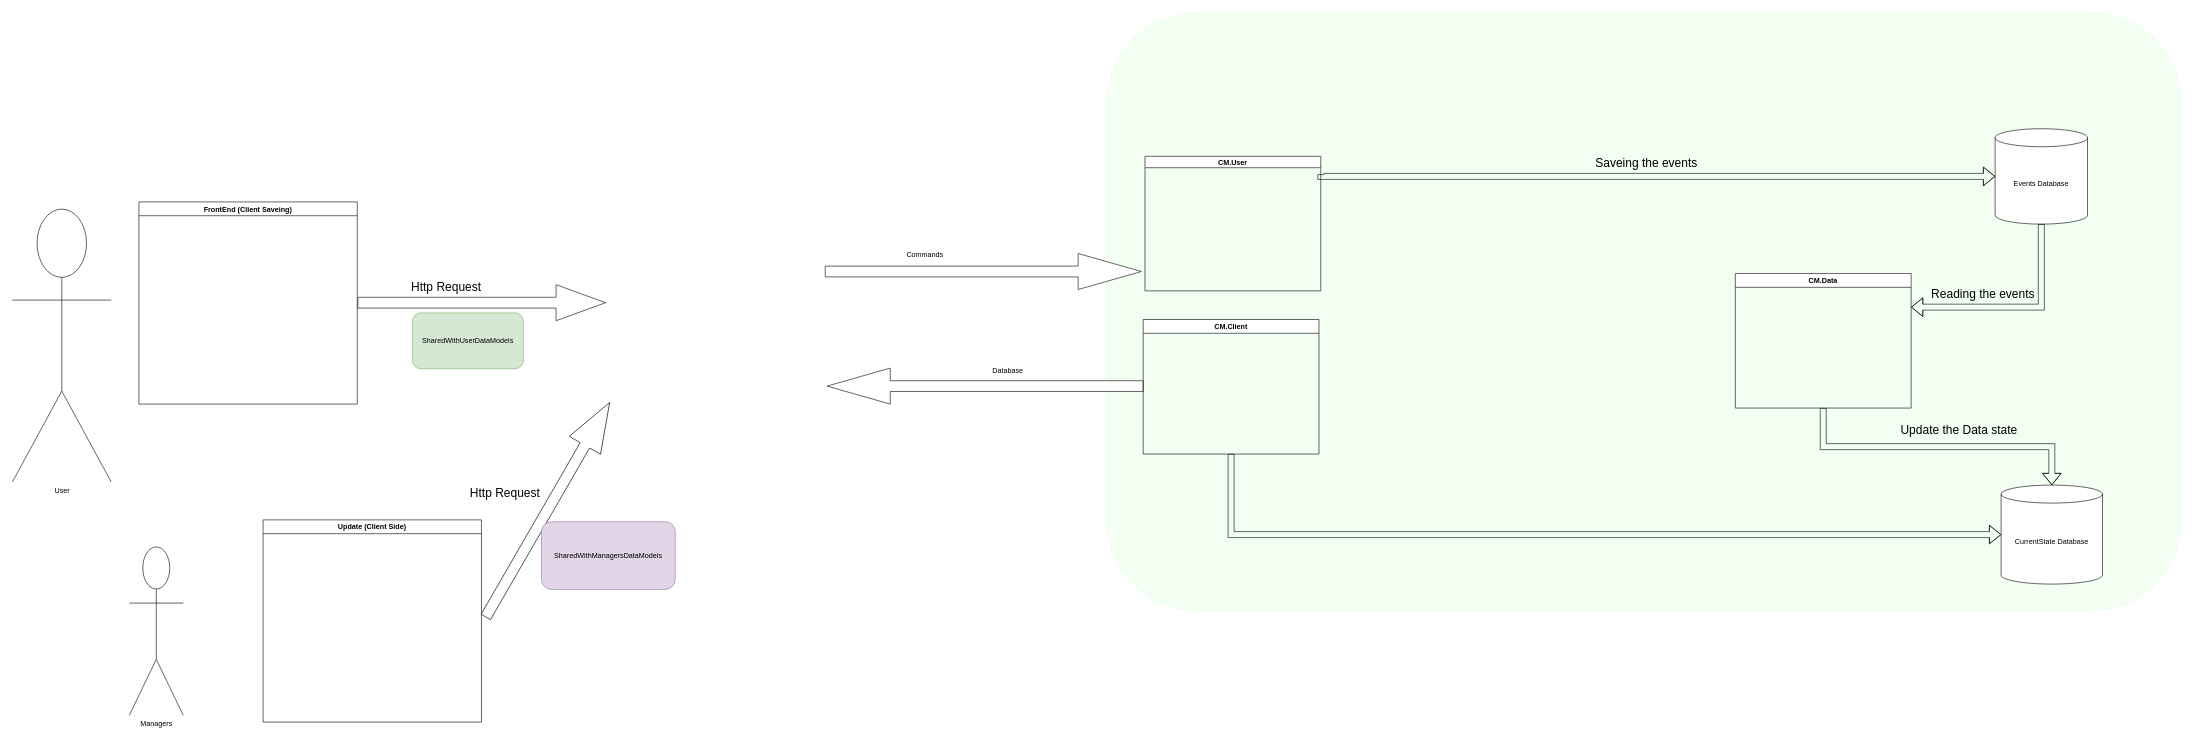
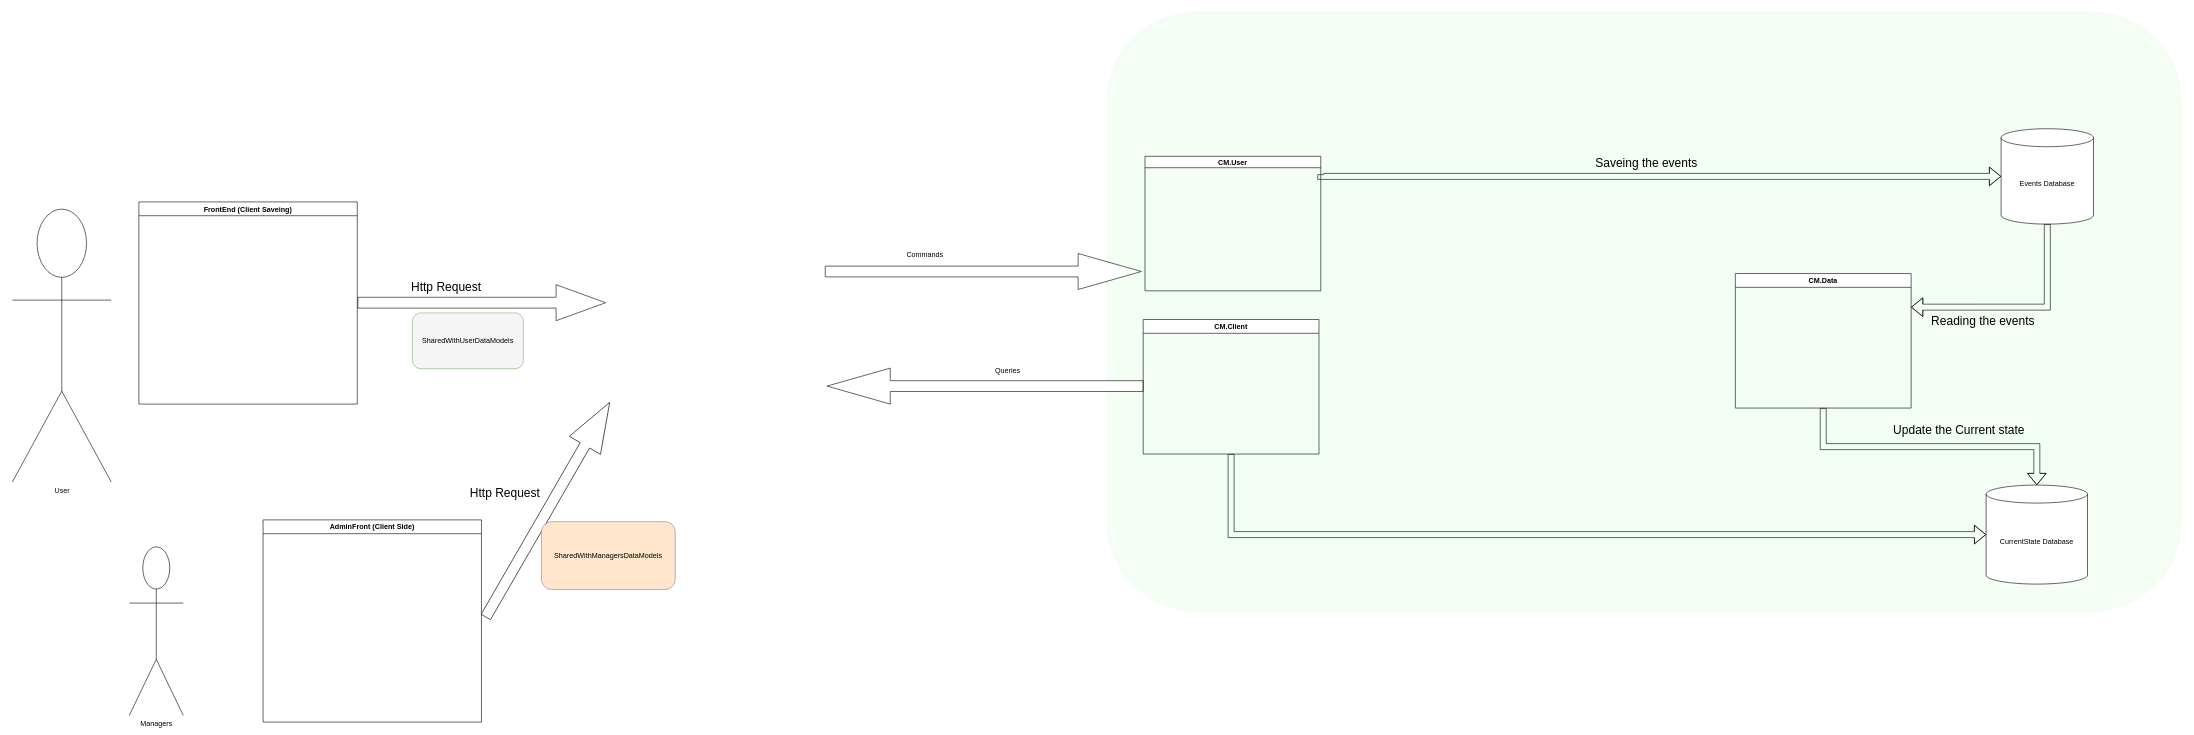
node "Events Database": moved (2042, 176) -> (2048, 176)
node "Reading the events": moved (1983, 293) -> (1983, 320)
node "SharedWithUserDataModels": fillcolor #d5e8d4 -> #f5f5f5
node "Database": label "Database" -> "Queries"
node "Update the Data state": label "Update the Data state" -> "Update the Current state"
node "Update (Client Side)": label "Update (Client Side)" -> "AdminFront (Client Side)"
node "CurrentState Database": moved (2052, 535) -> (2037, 535)
node "SharedWithManagersDataModels": fillcolor #e1d5e7 -> #ffe6cc
